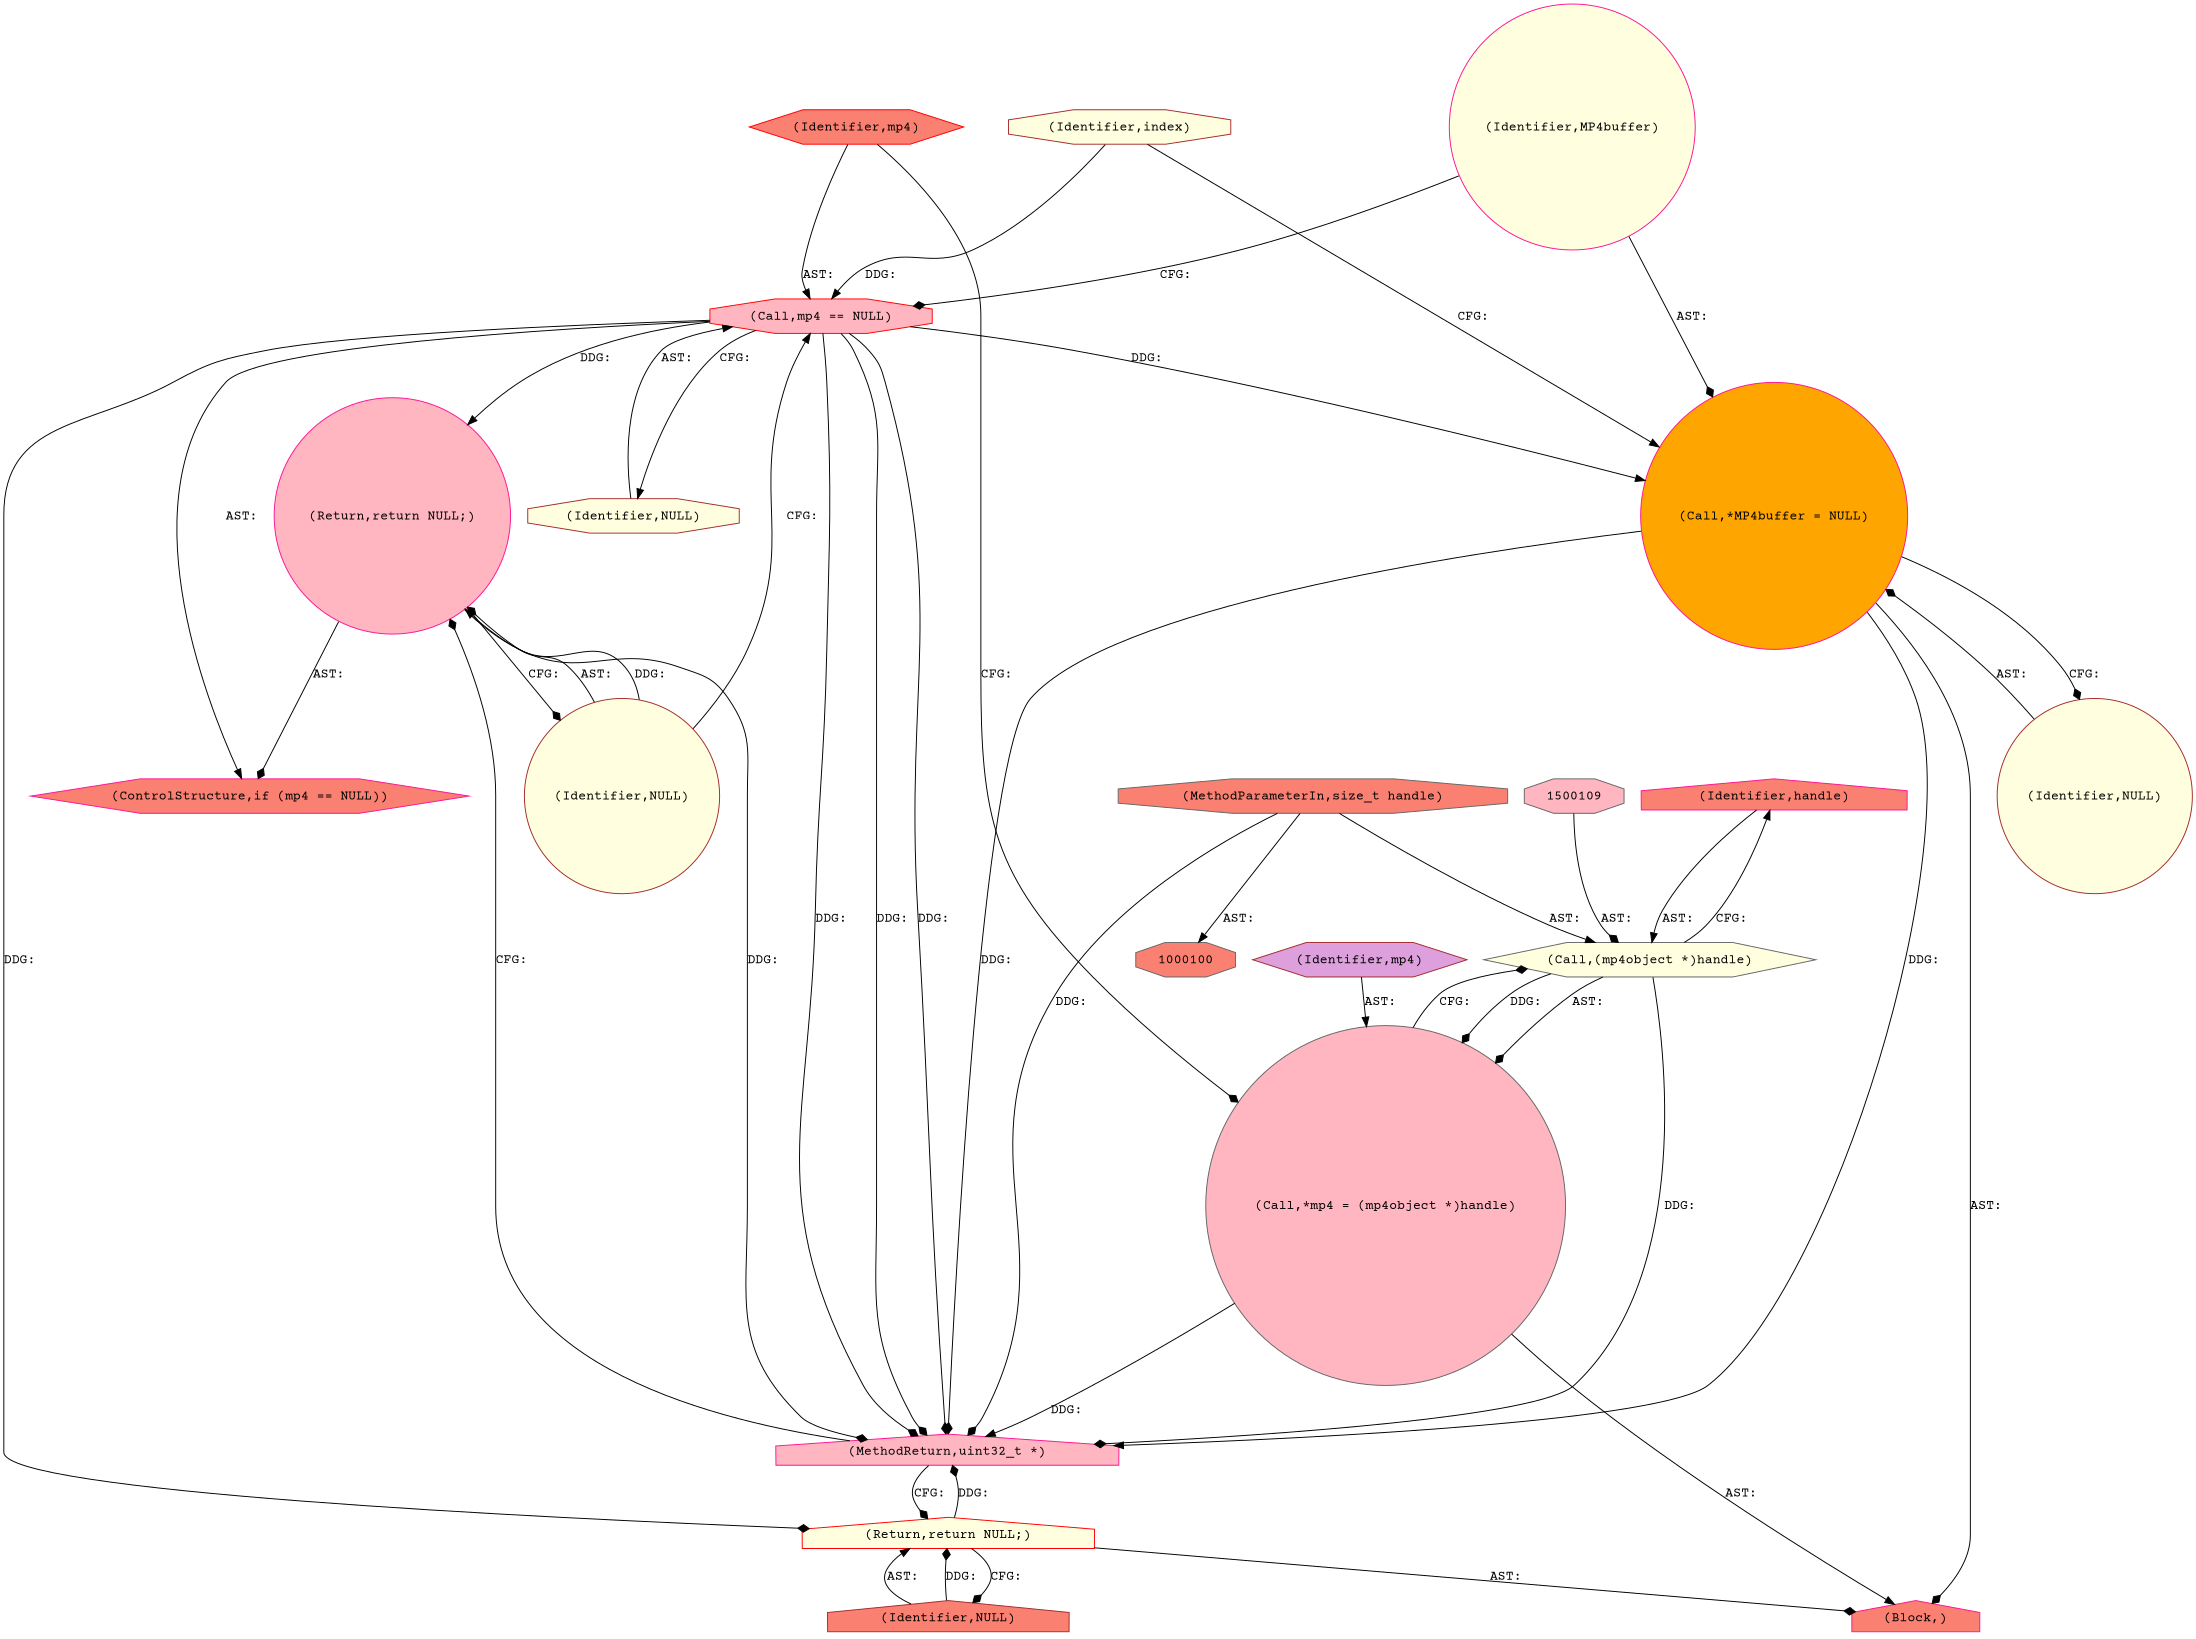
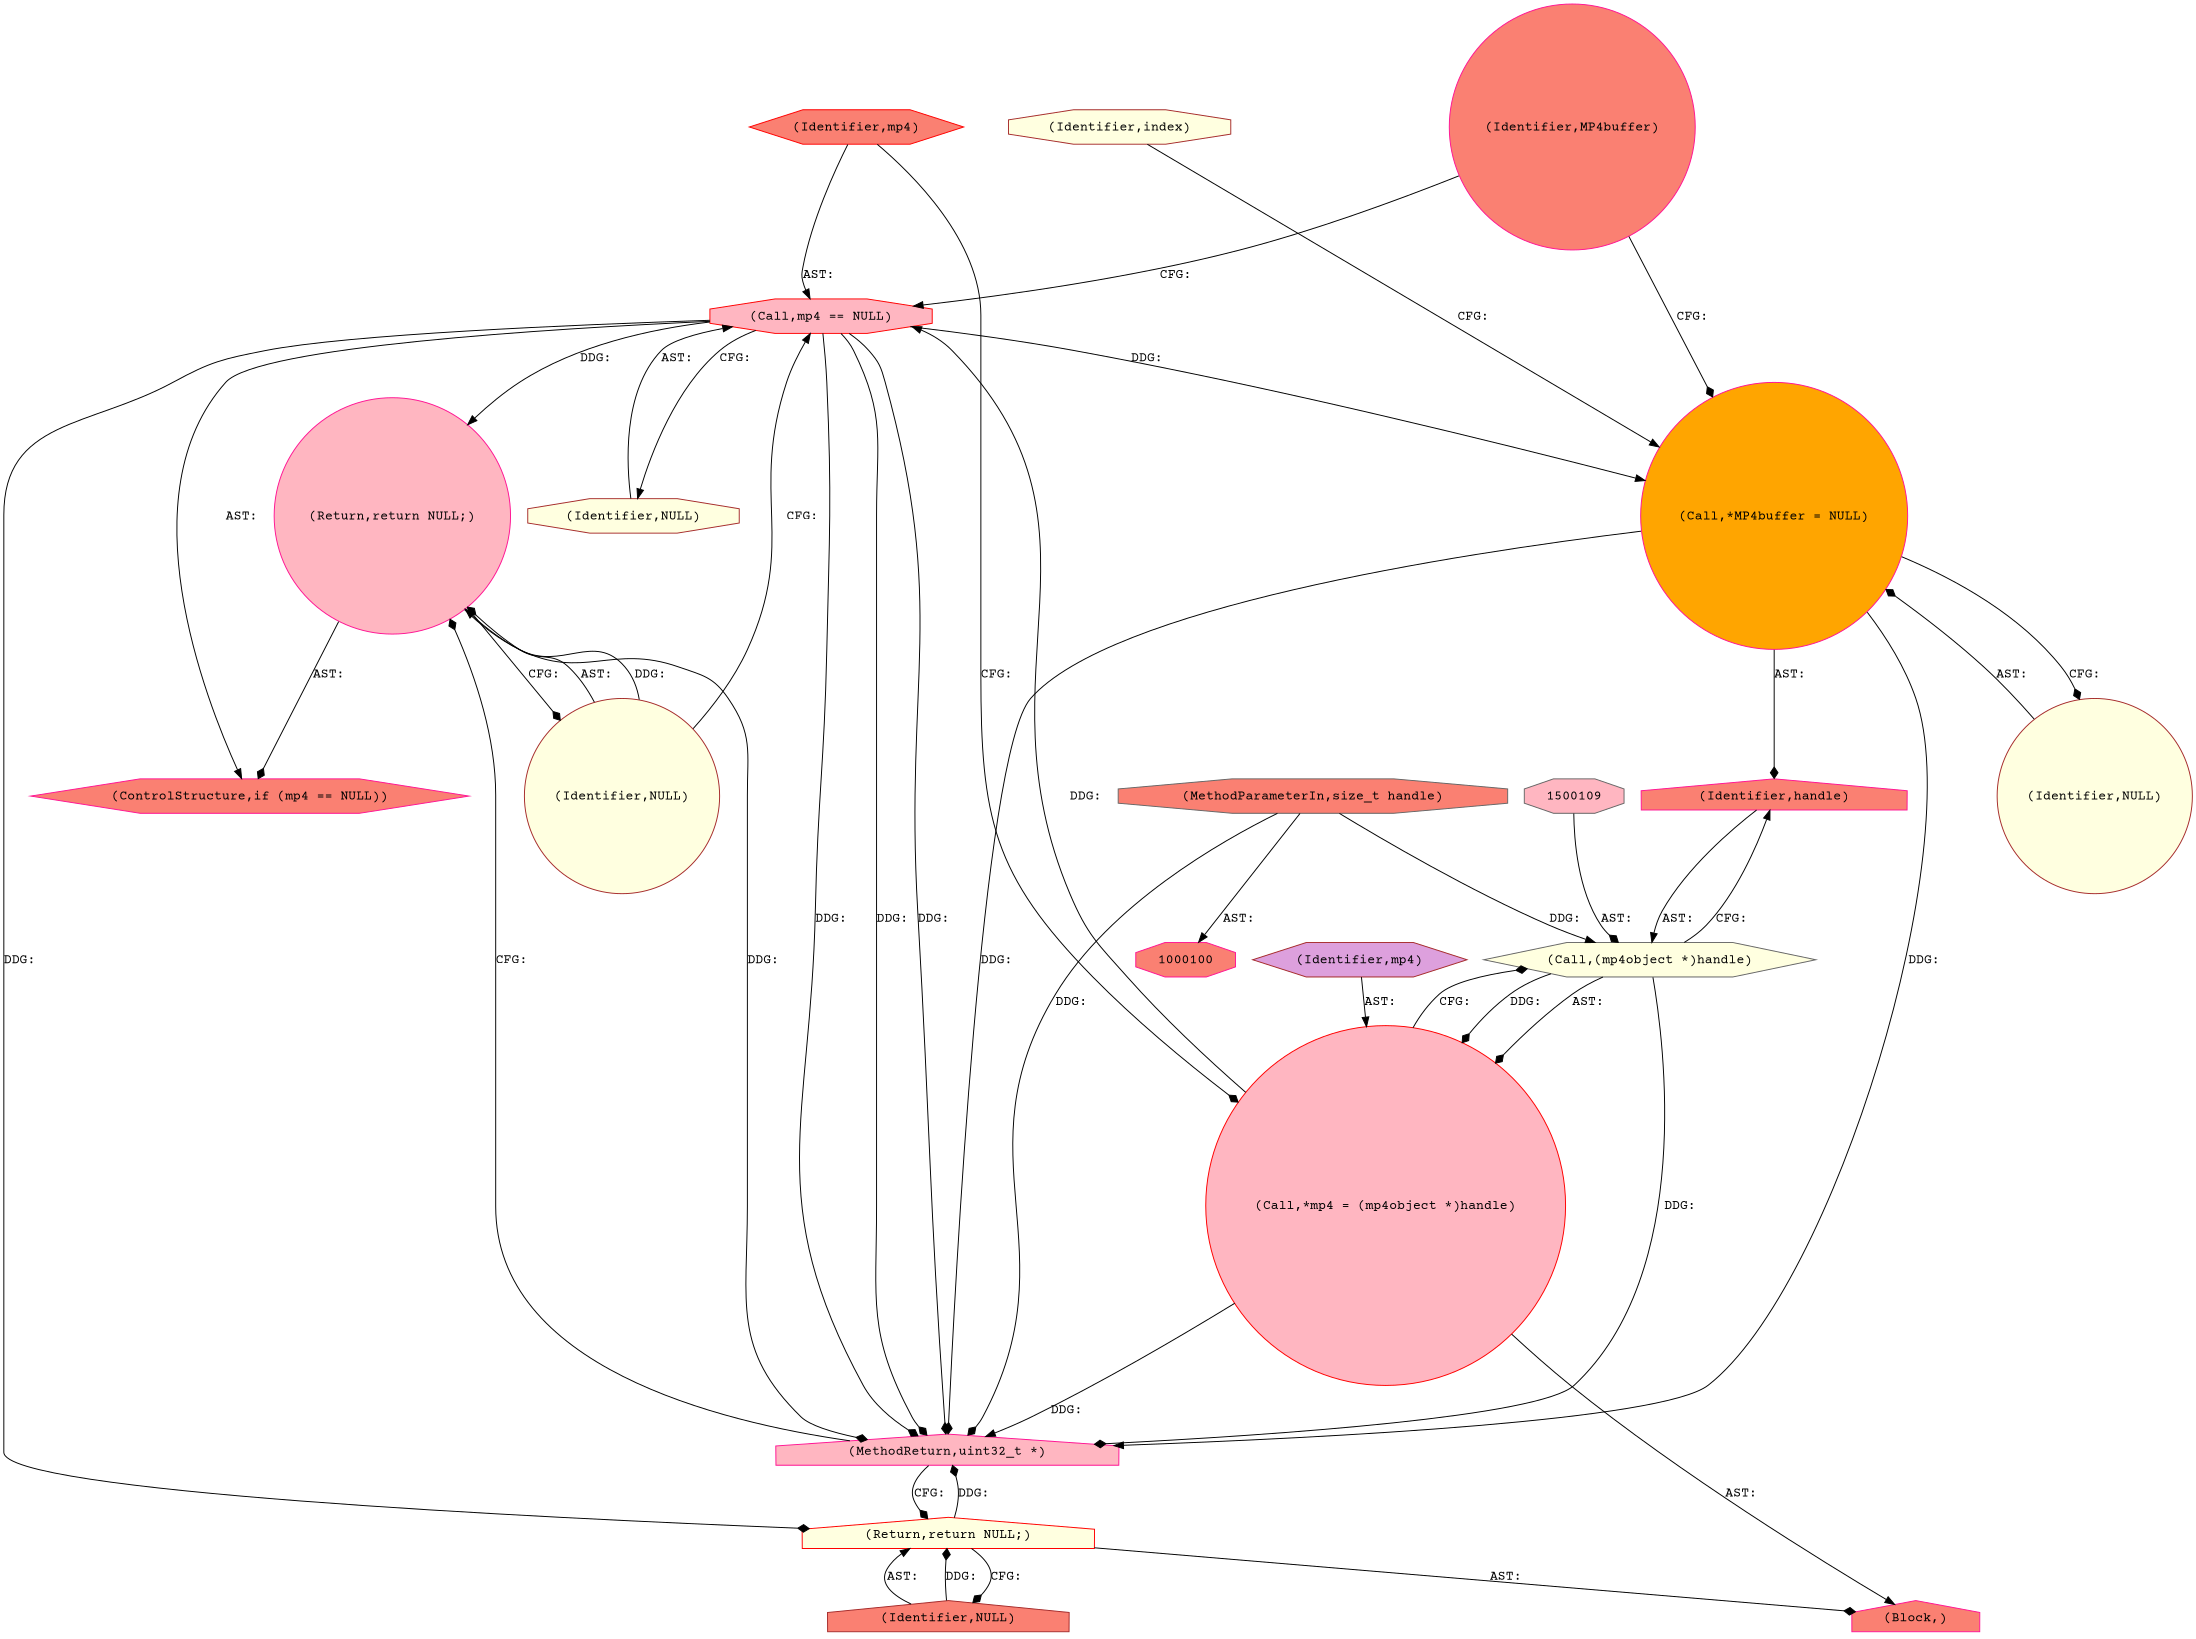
node "(Identifier,MP4buffer)": fillcolor lightyellow -> salmon
edge "(Identifier,index)" -> "(Call,mp4 == NULL)": now "(Call,*mp4 = (mp4object *)handle)" -> "(Call,mp4 == NULL)"
edge "(Identifier,MP4buffer)" -> "(Call,mp4 == NULL)": arrowhead diamond -> normal
edge "(Identifier,MP4buffer)" -> "(Call,*MP4buffer = NULL)": label "AST: " -> "CFG: "
edge "(MethodParameterIn,size_t handle)" -> "(Call,(mp4object *)handle)": label "AST: " -> "DDG: "
node "1000100": color gray40 -> deeppink
edge "(Call,*MP4buffer = NULL)" -> "(Block,)": now "(Call,*MP4buffer = NULL)" -> "(Identifier,handle)"
node "(Call,*mp4 = (mp4object *)handle)": color gray40 -> red
